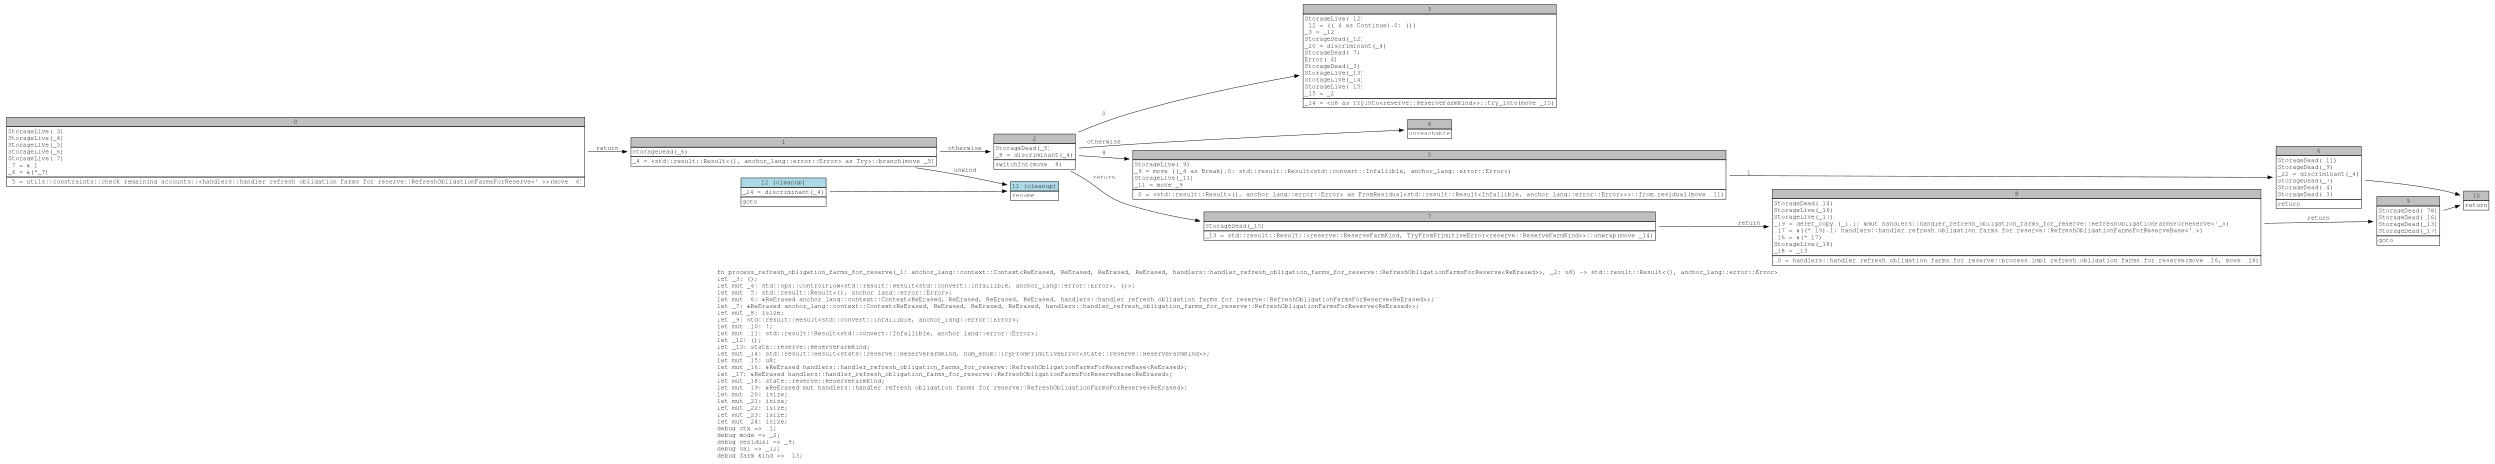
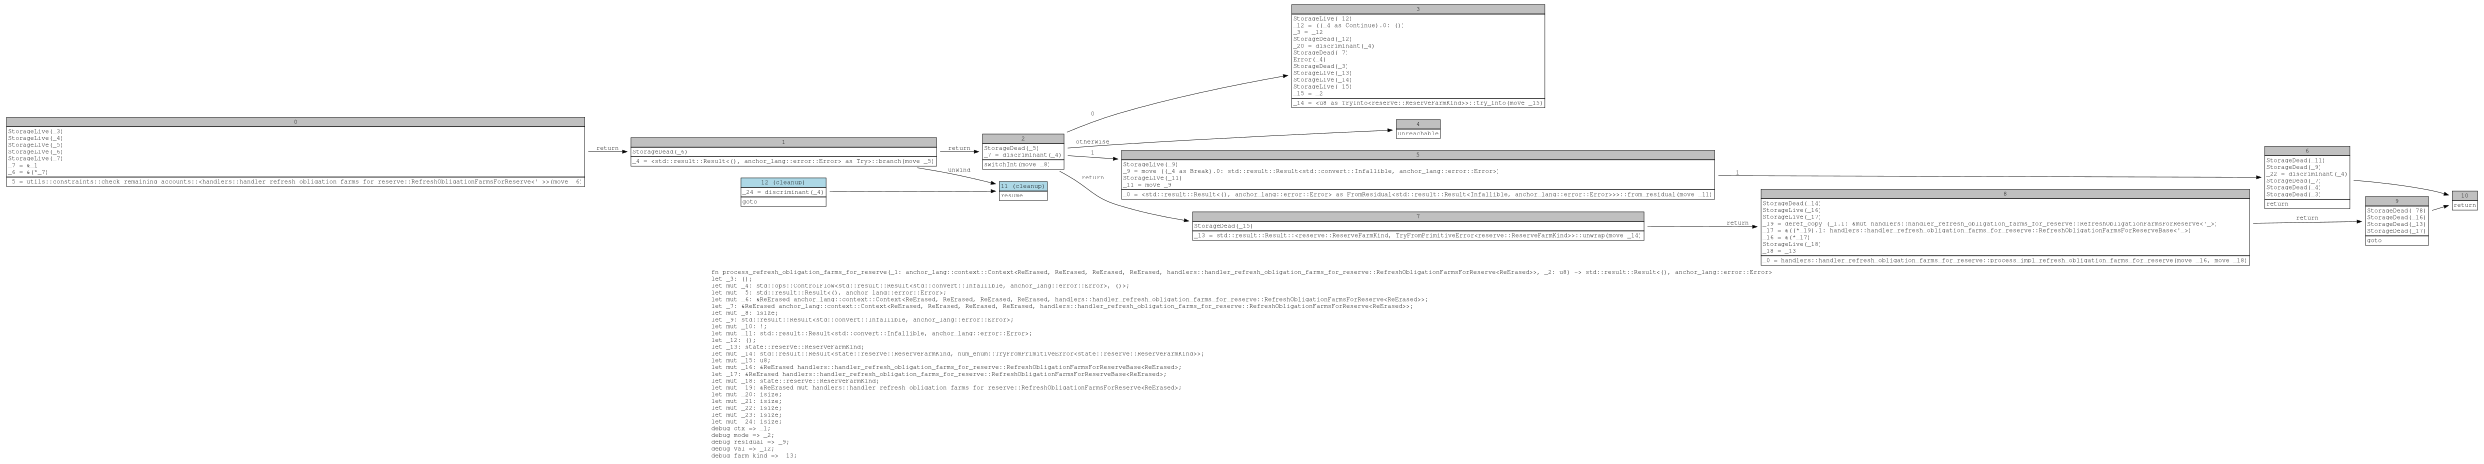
edge "1" -> "2": label "otherwise" -> "return"
edge "2" -> "5": label "8" -> "1"
node "2": text "_8 = discriminant(_4)" -> "_7 = discriminant(_4)"
